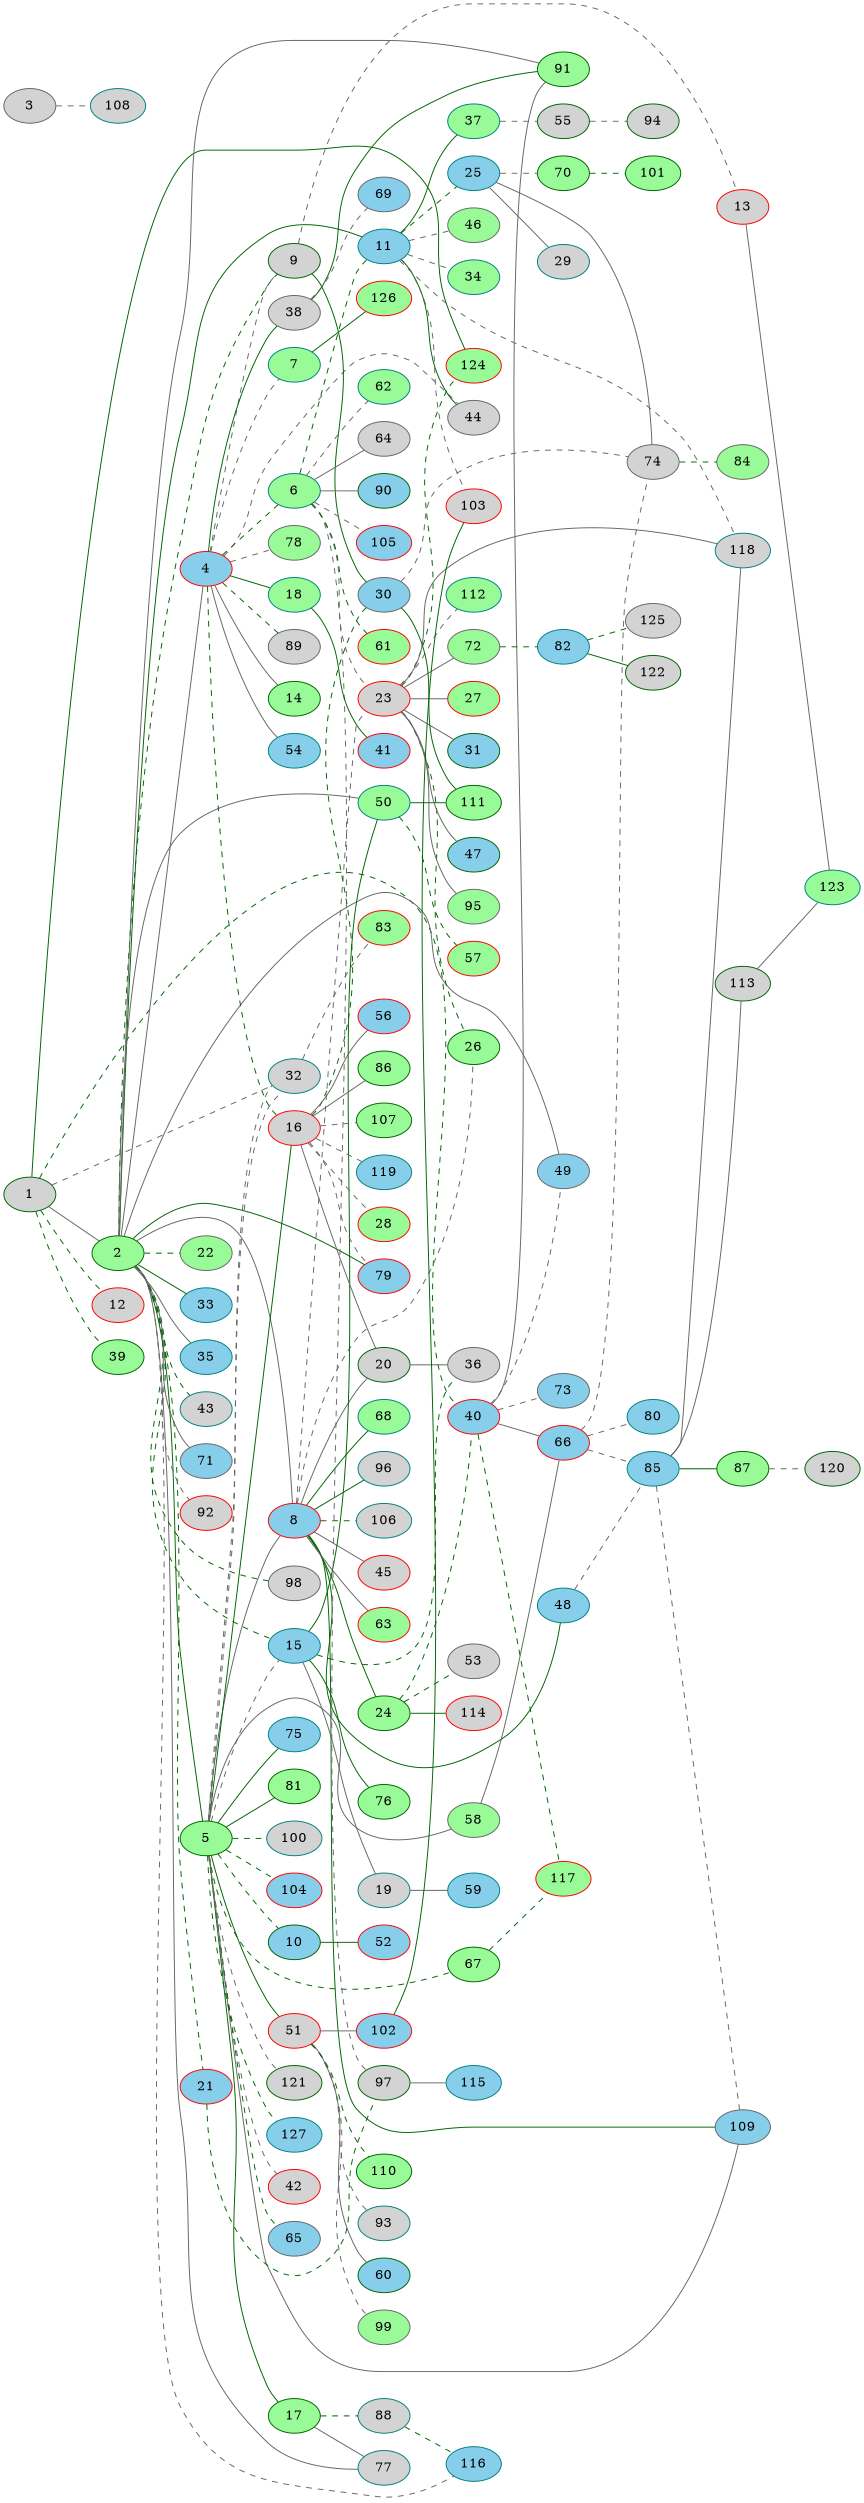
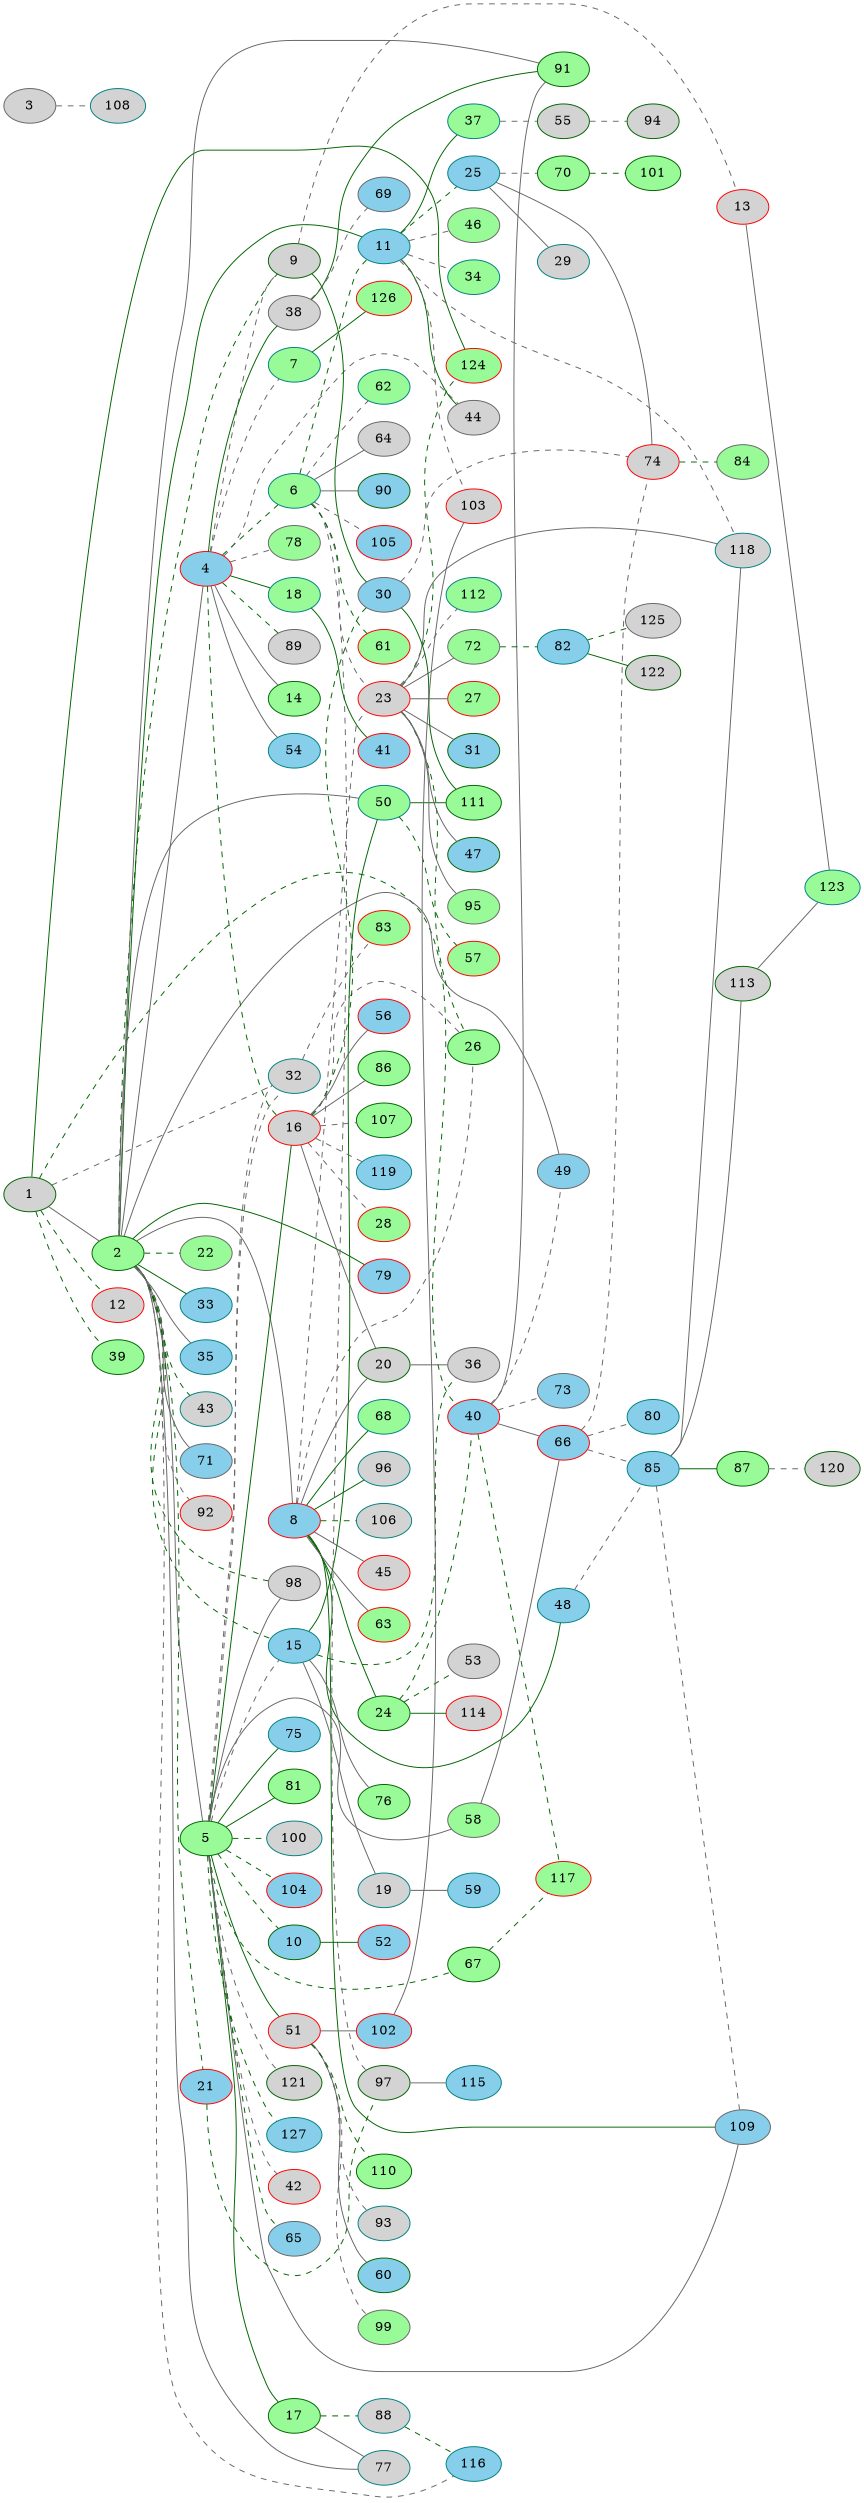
node "74": color gray40 -> red
edge "16" -- "79": now "16" -- "26"
edge "103" -- "102": color darkgreen -> gray40
edge "2" -- "5": color darkgreen -> gray40
edge "8" -- "5": now "98" -- "5"
edge "15" -- "76": color darkgreen -> gray40
